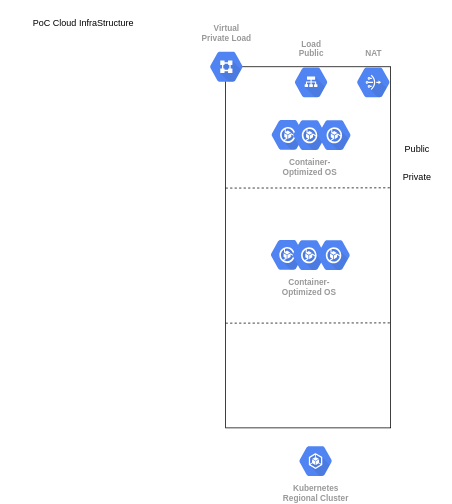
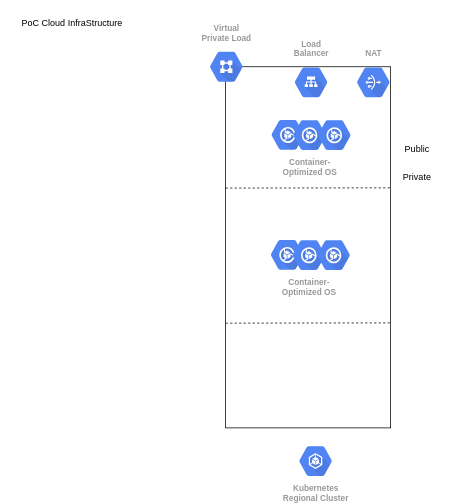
node "PoC Cloud InfraStructure": moved (83, 23) -> (72, 23)
node "Load Public": label "Load Public" -> "Load Balancer"
